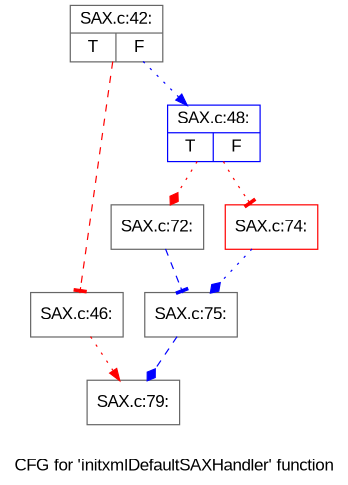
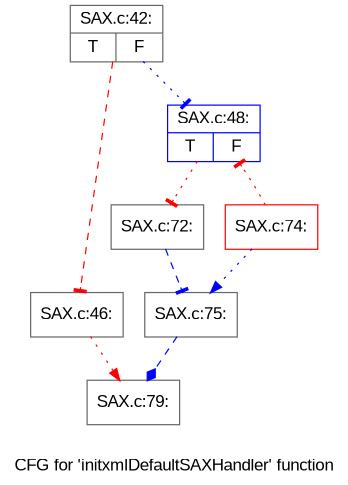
edge "SAX.c:42:" -> "SAX.c:48:": arrowhead normal -> tee
edge "SAX.c:48:" -> "SAX.c:72:": arrowhead diamond -> tee
edge "SAX.c:48:" -> "SAX.c:74:": reversed
edge "SAX.c:74:" -> "SAX.c:75:": arrowhead diamond -> normal
